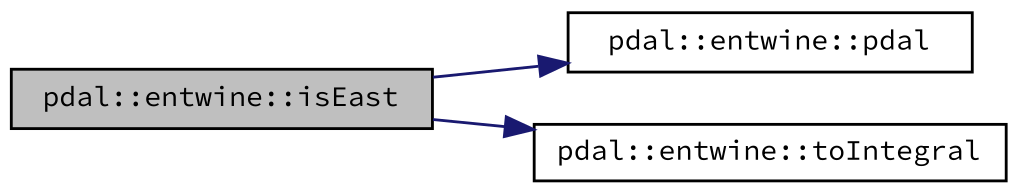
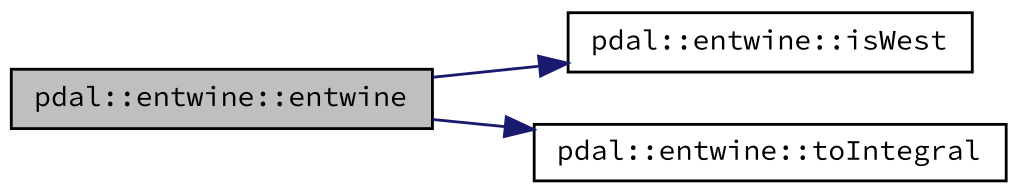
node "pdal::entwine::pdal": label "pdal::entwine::pdal" -> "pdal::entwine::isWest"
node "pdal::entwine::isEast": label "pdal::entwine::isEast" -> "pdal::entwine::entwine"
